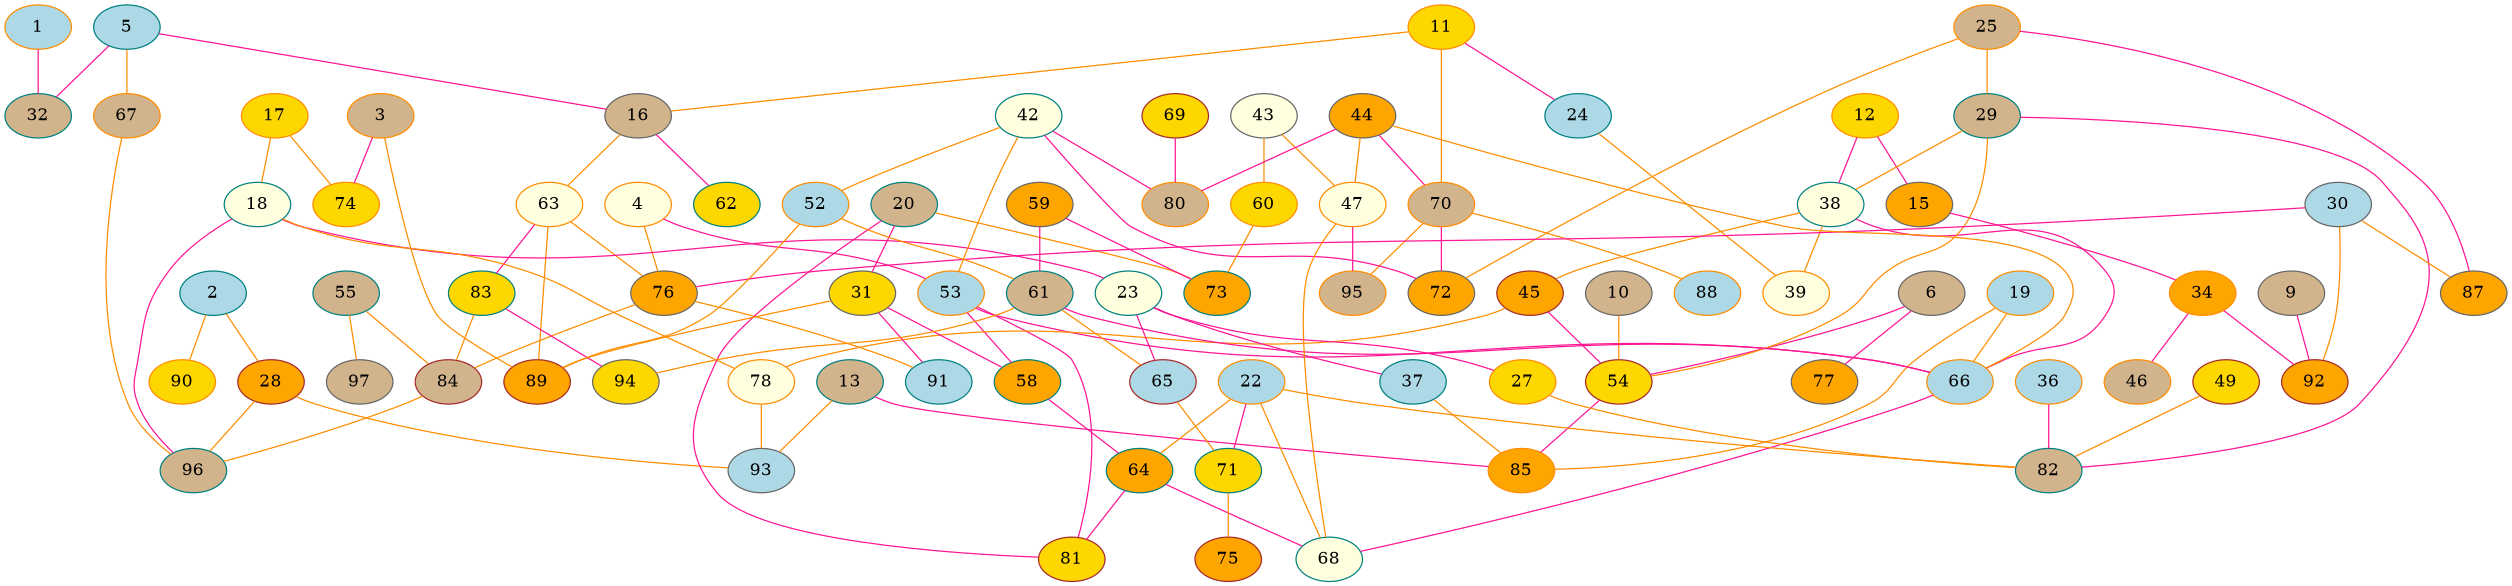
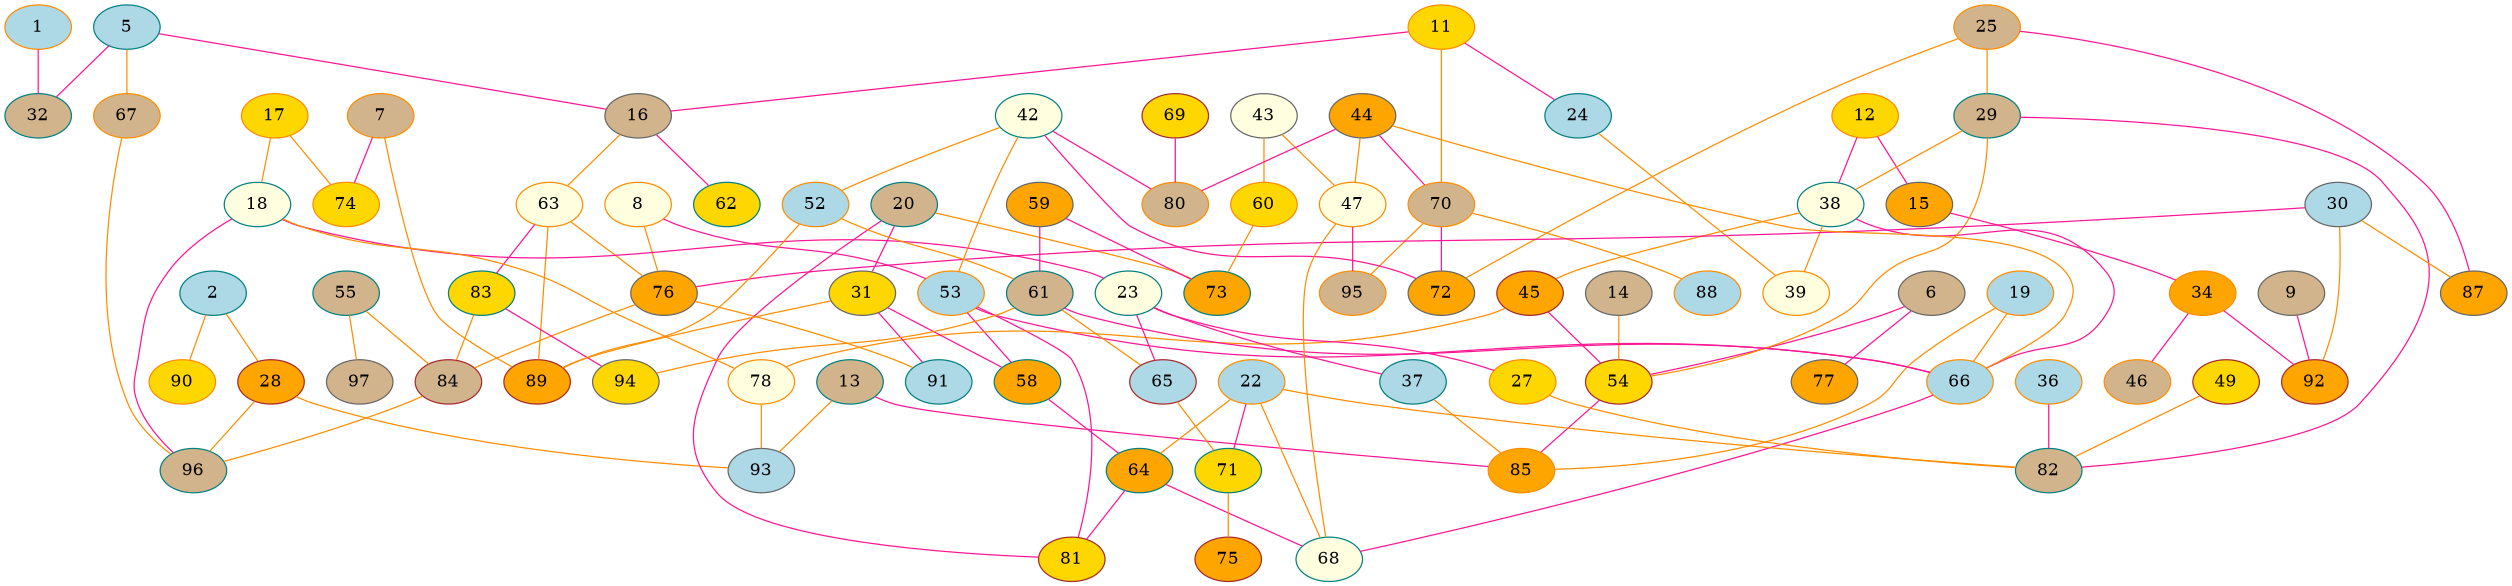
edge "11" -- "16": color darkorange -> deeppink
node "3": label "3" -> "7"
node "4": label "4" -> "8"
node "10": label "10" -> "14"
